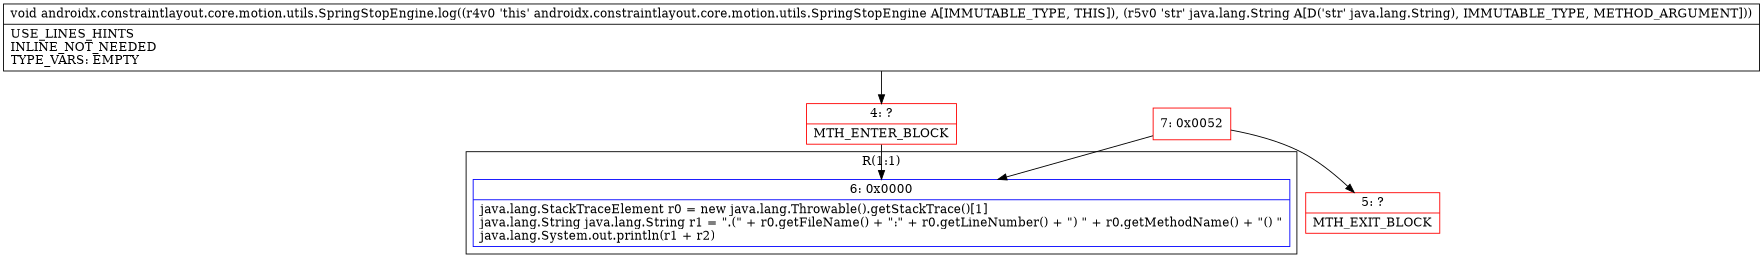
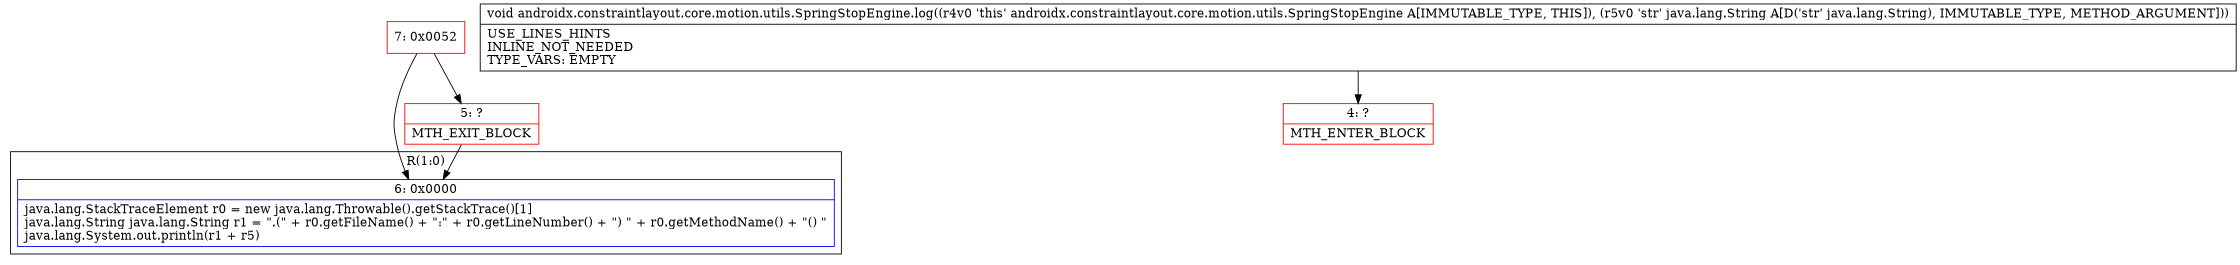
edge "4: ?" -> "6: 0x0000": now "5: ?" -> "6: 0x0000"
cluster "R(1:1)": label "R(1:1)" -> "R(1:0)"
node "6: 0x0000": text "java.lang.System.out.println(r1 + r2)" -> "java.lang.System.out.println(r1 + r5)"
